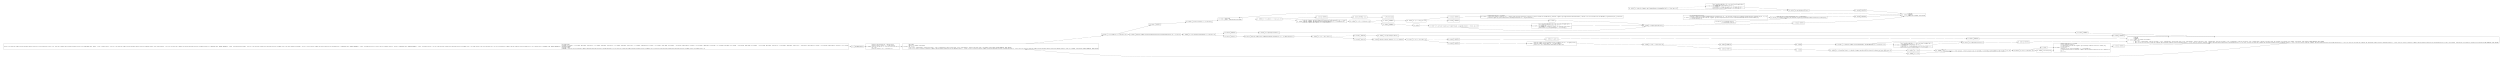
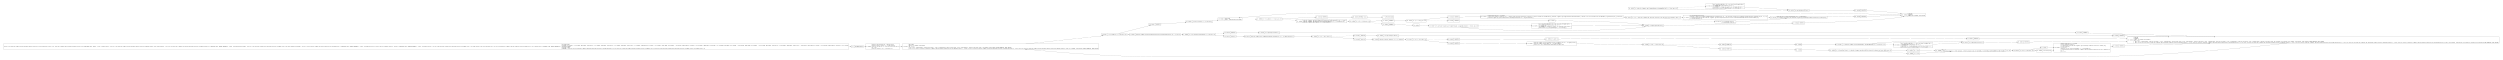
node "44: 0x014a": added
